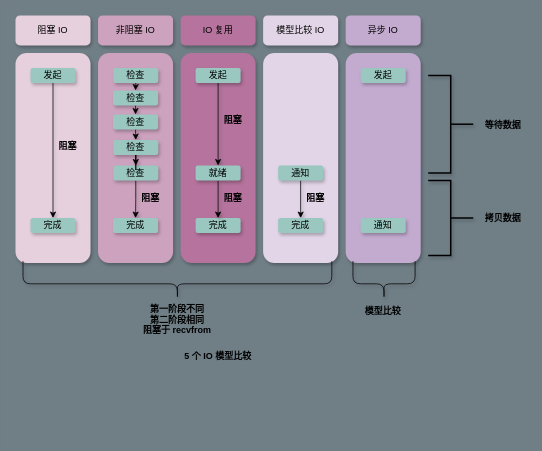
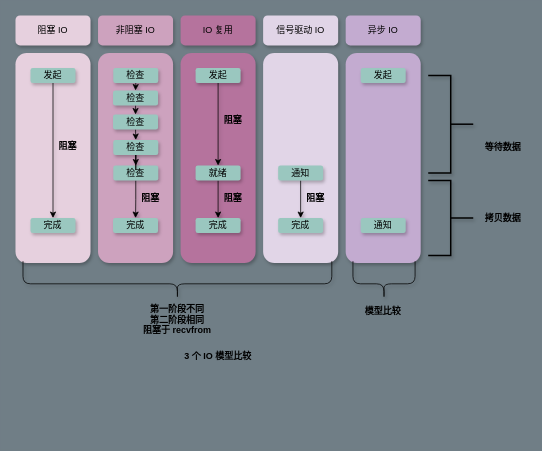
node "模型比较 IO": label "模型比较 IO" -> "信号驱动 IO"
node "等待数据": moved (503, 124) -> (503, 147)
node "5 个 IO 模型比较": label "5 个 IO 模型比较" -> "3 个 IO 模型比较"
